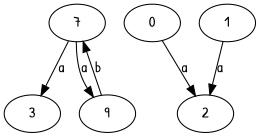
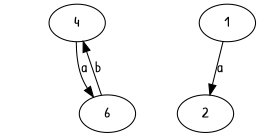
node "7": label "7" -> "4"
node "0": removed
node "3": removed
node "9": label "9" -> "6"
